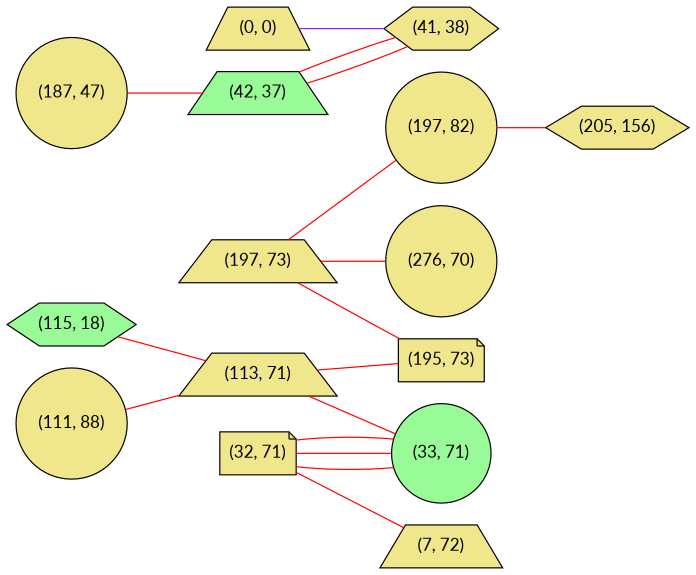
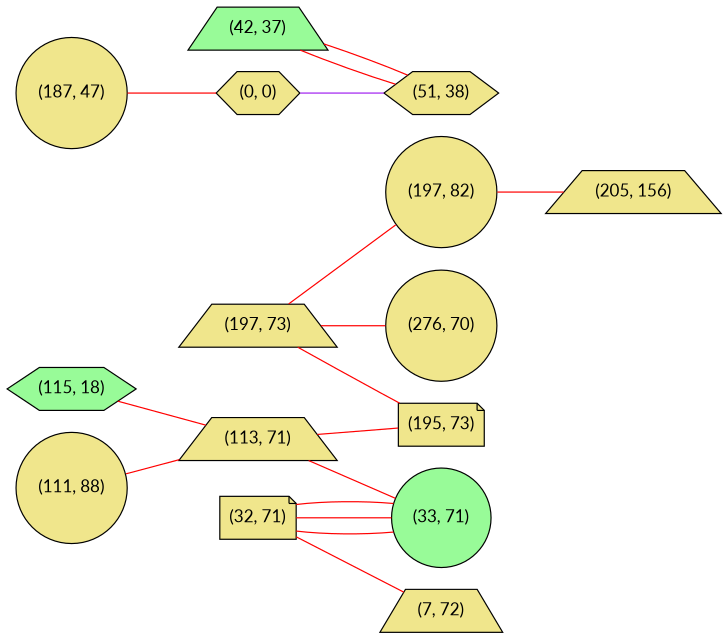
node "(0, 0)": shape trapezium -> hexagon
node "(41, 38)": label "(41, 38)" -> "(51, 38)"
edge "(187, 47)" -- "(42, 37)": now "(187, 47)" -- "(0, 0)"
node "(205, 156)": shape hexagon -> trapezium
